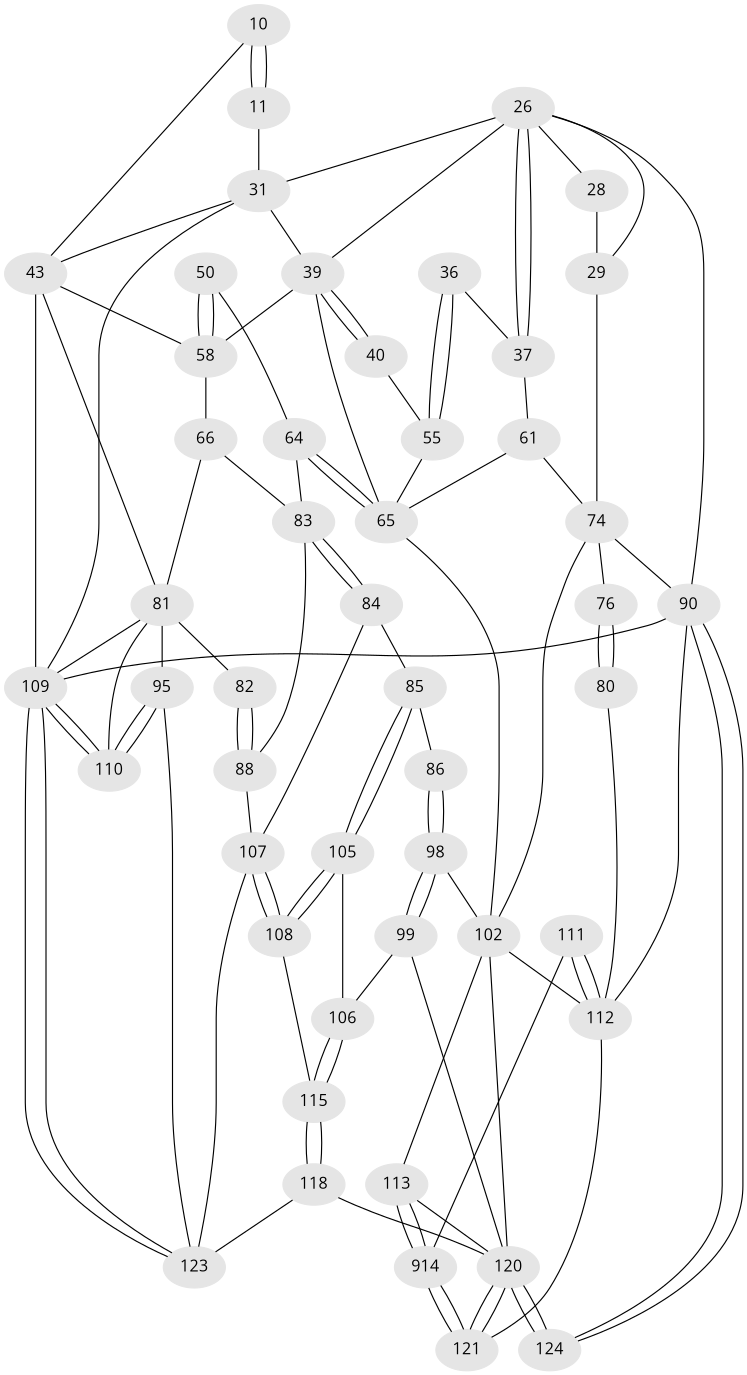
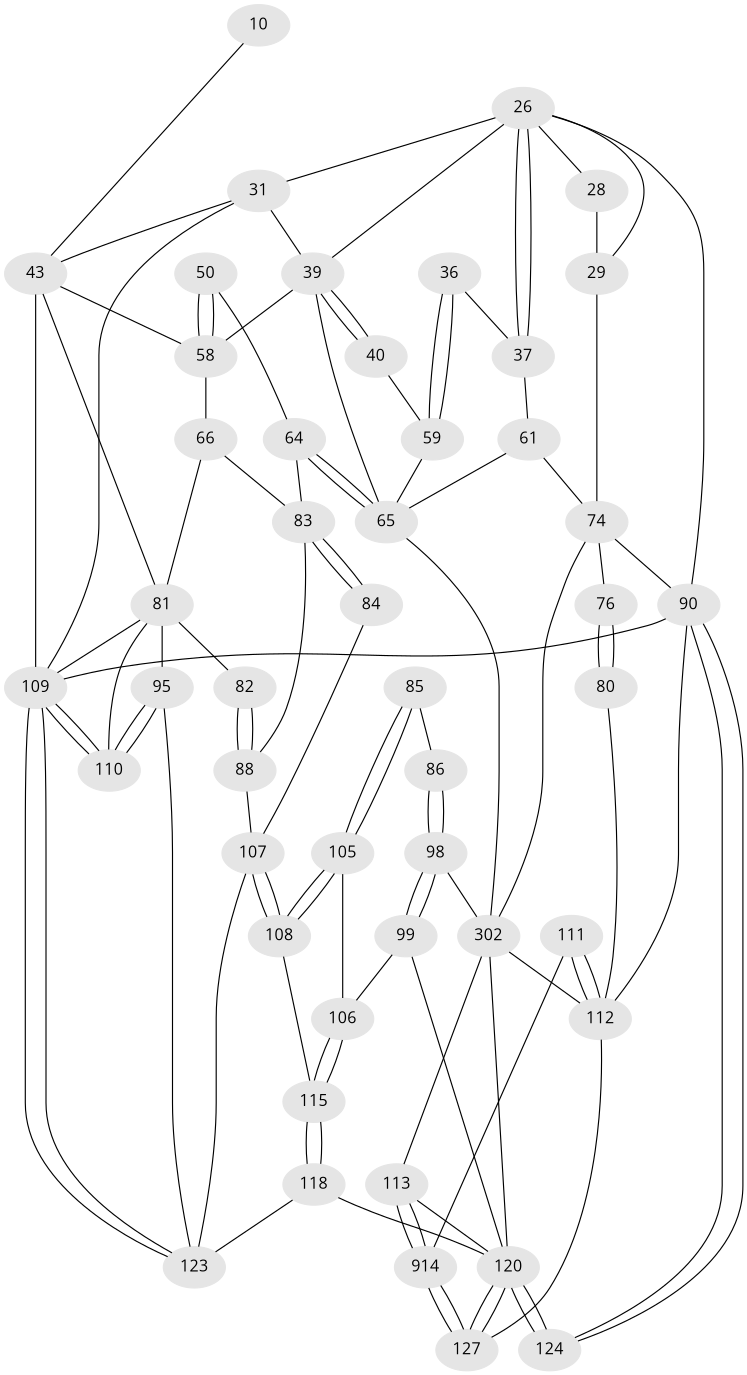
node "11": removed
node "55": label "55" -> "59"
edge "84" -- "85": removed
node "102": label "102" -> "302"
node "121": label "121" -> "127"
